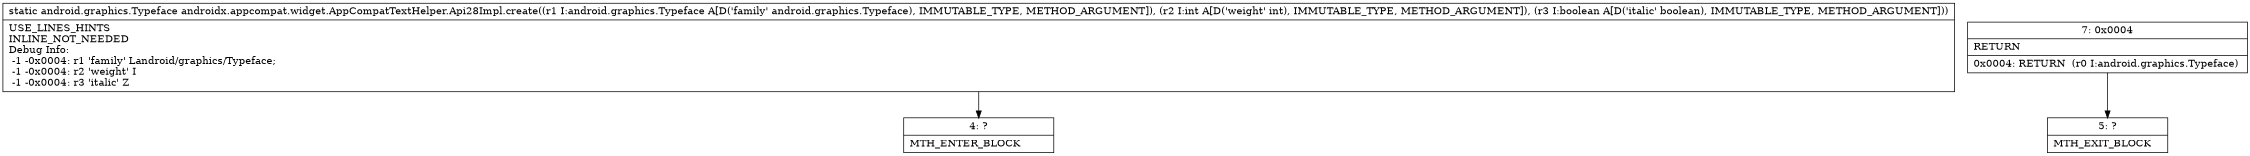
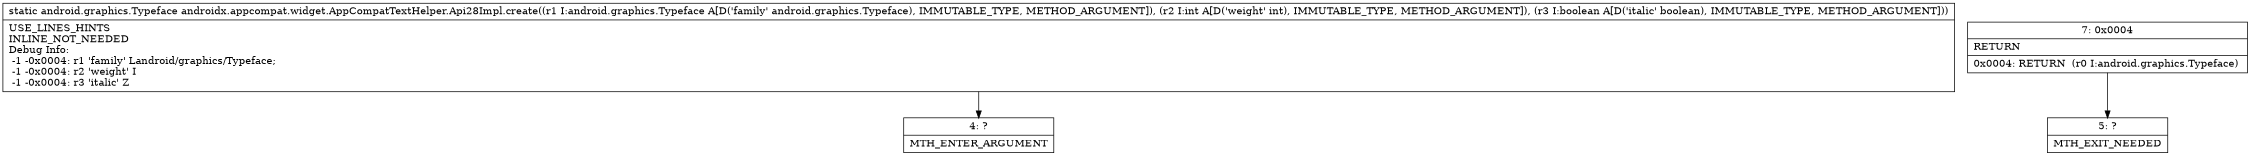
node "4: ?": text "MTH_ENTER_BLOCK" -> "MTH_ENTER_ARGUMENT"
node "5: ?": text "MTH_EXIT_BLOCK" -> "MTH_EXIT_NEEDED"
